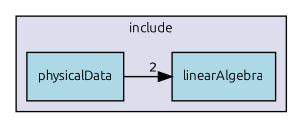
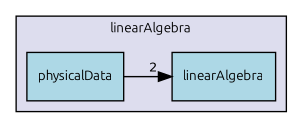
cluster "include": label "include" -> "linearAlgebra"
